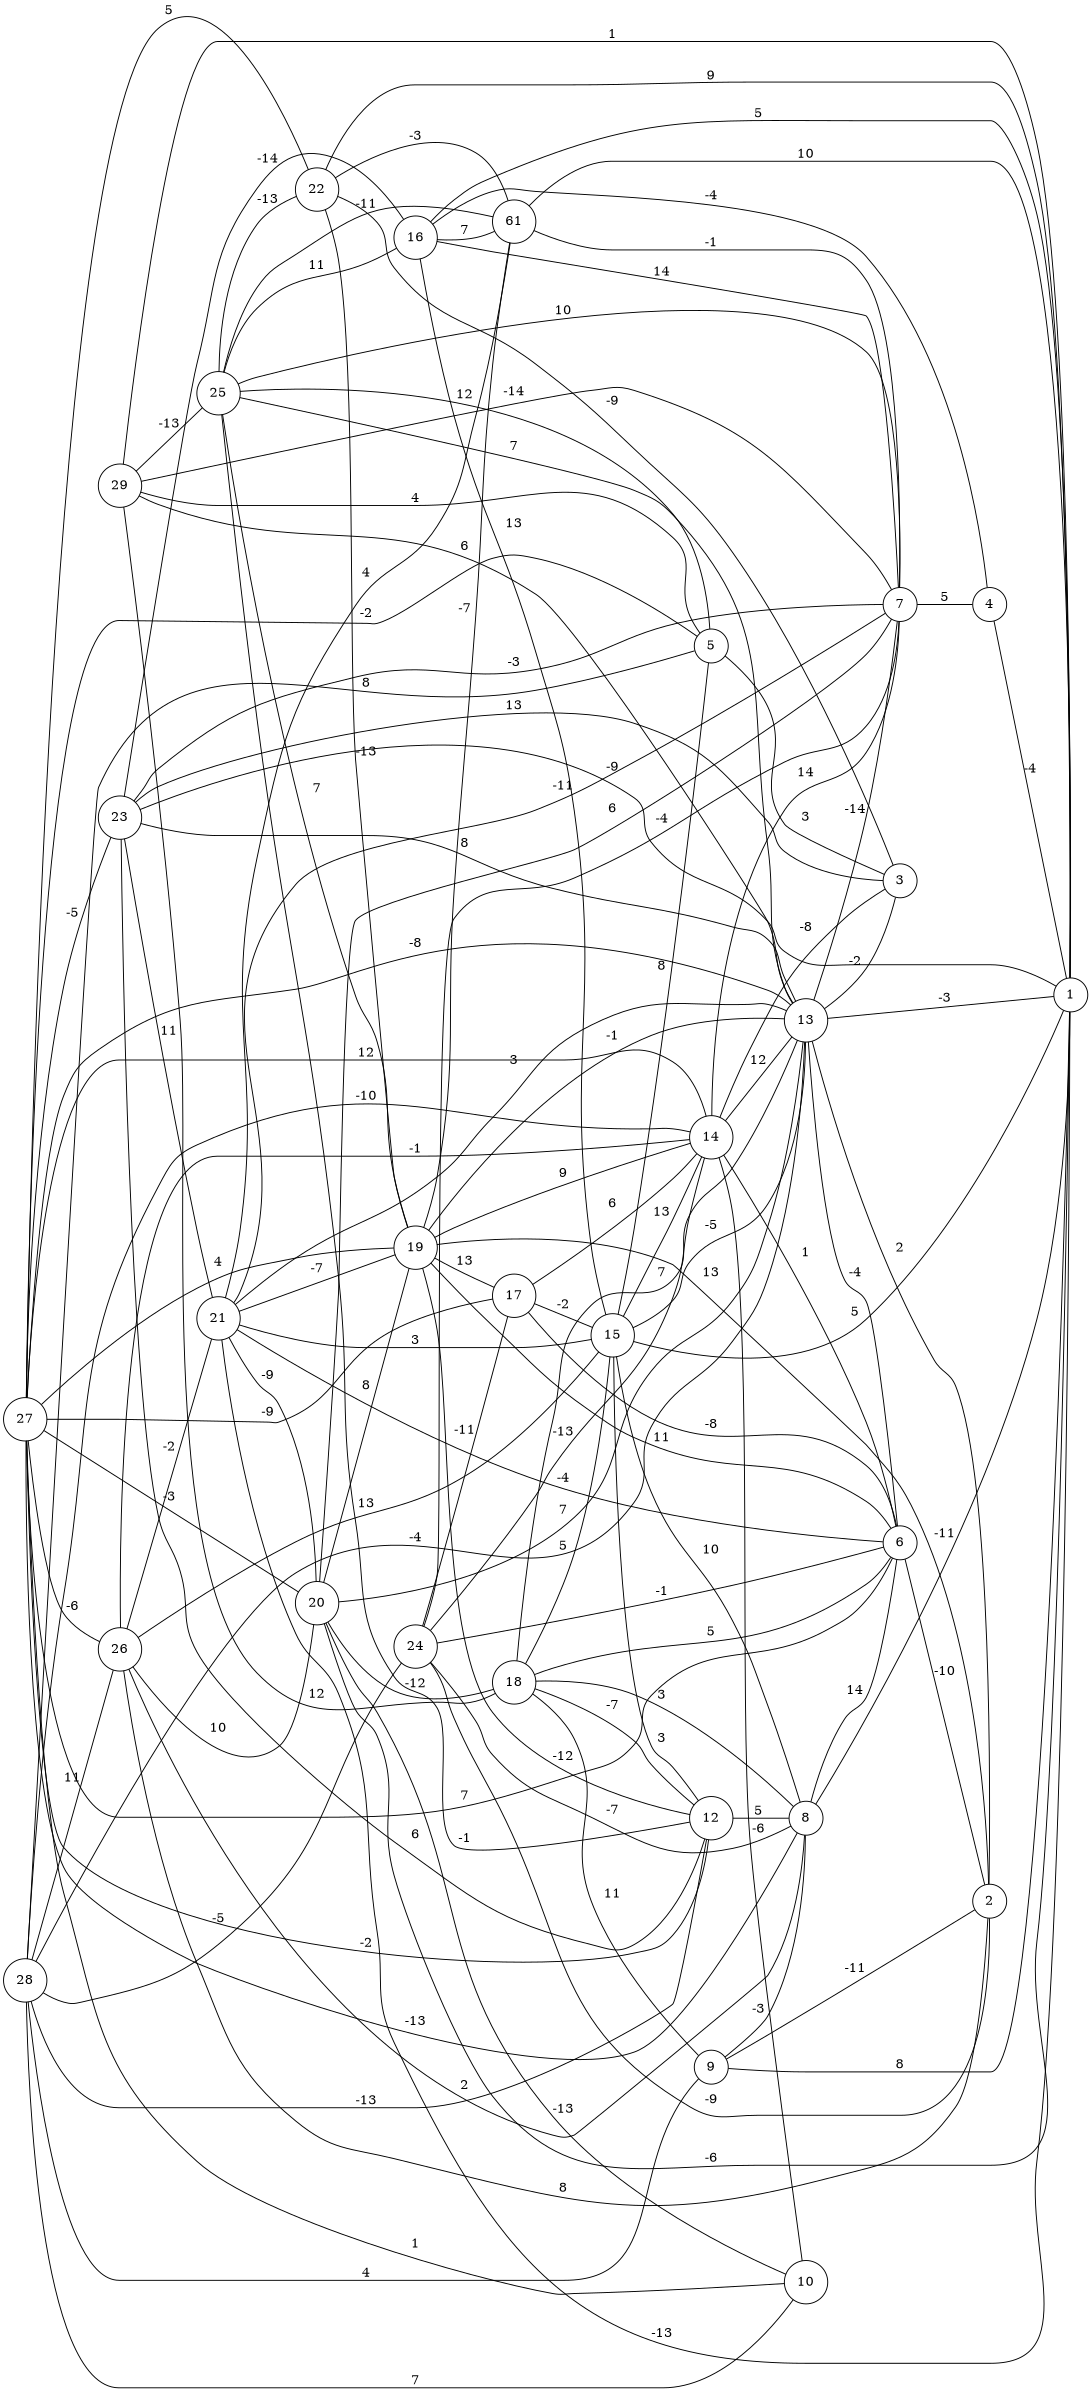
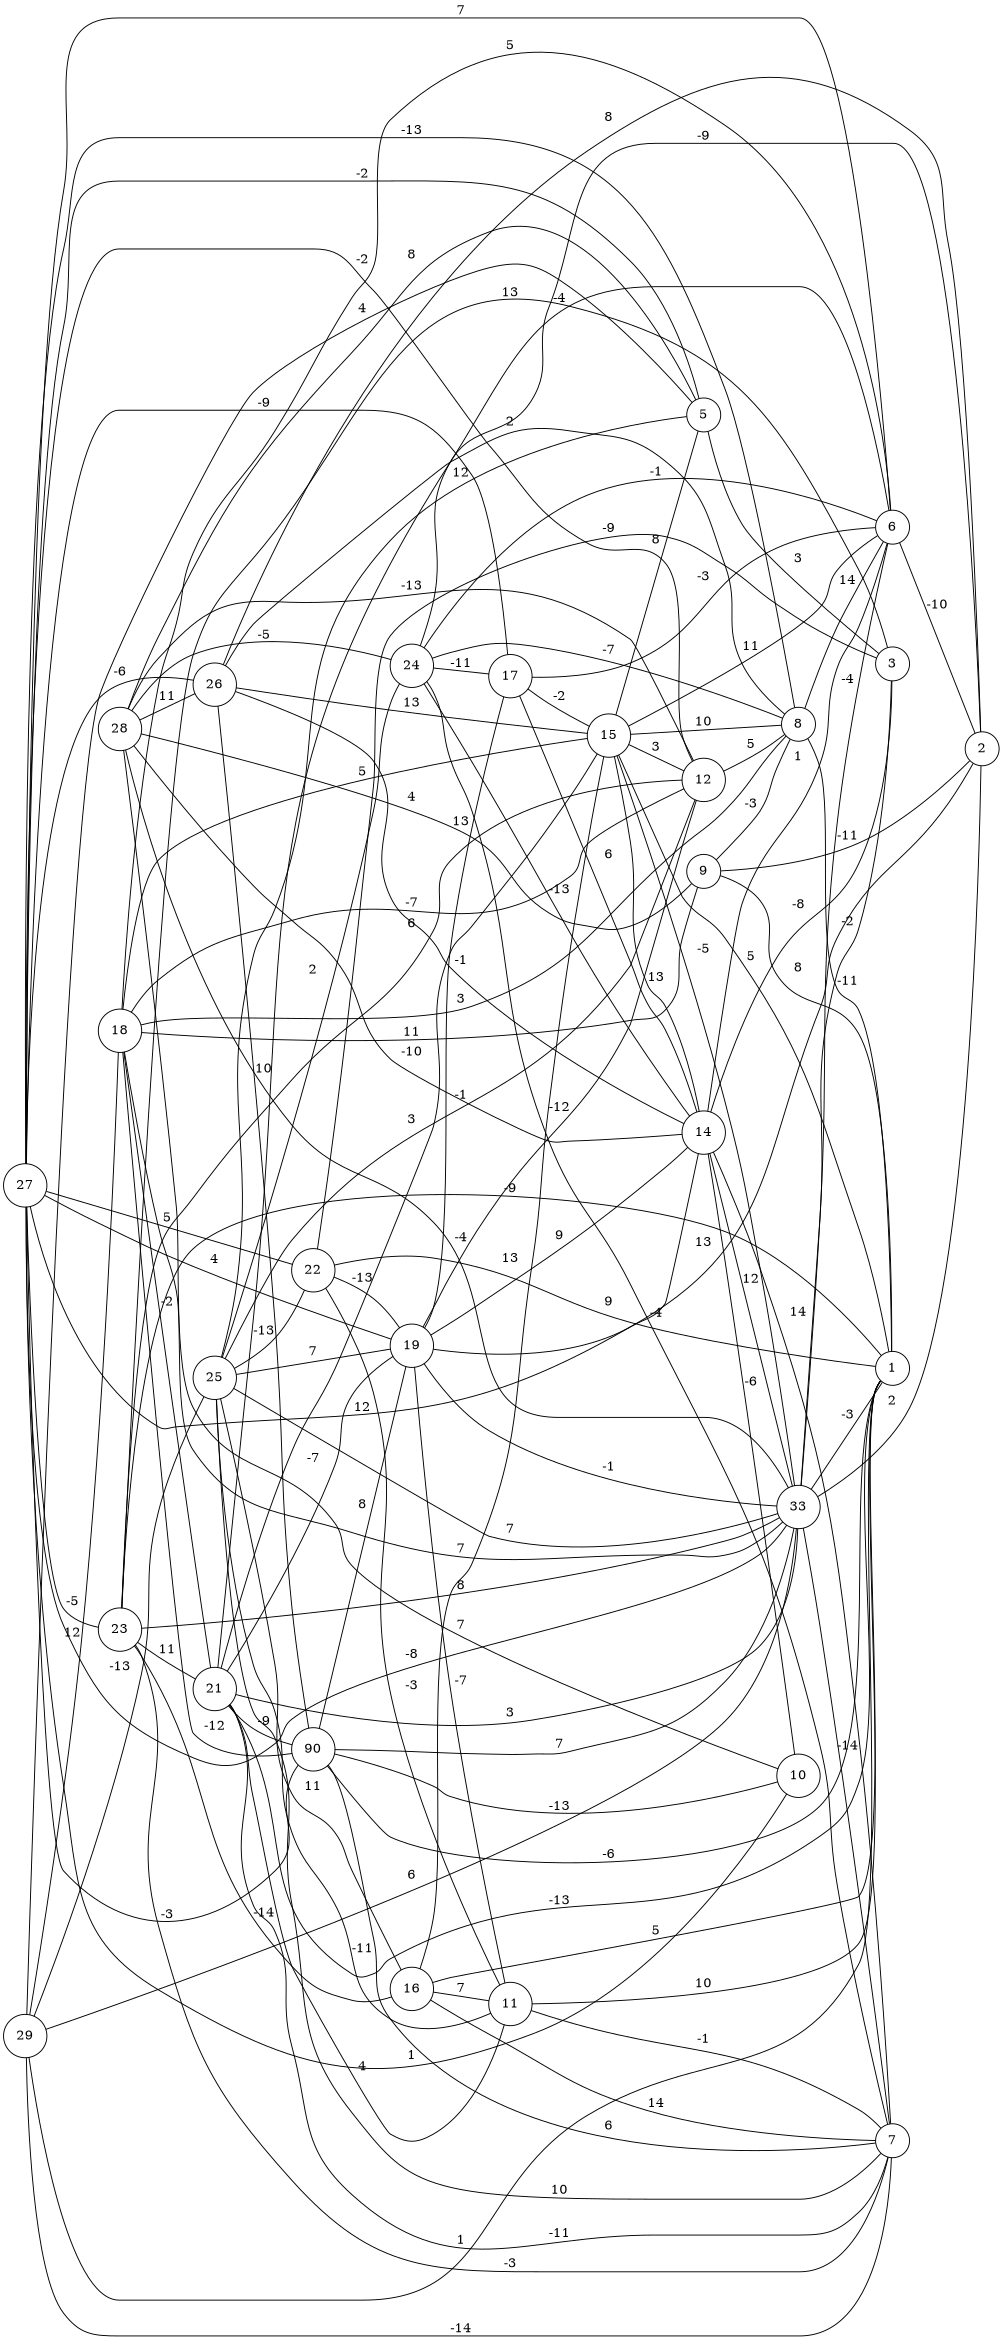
node "61": label "61" -> "11"
node "4": removed
edge "24" -- "25": added, label "2"
node "13": label "13" -> "33"
edge "17" -- "6": label "-8" -> "-3"
edge "19" -- "6": now "15" -- "6"
edge "21" -- "26": now "21" -- "18"
node "20": label "20" -> "90"
